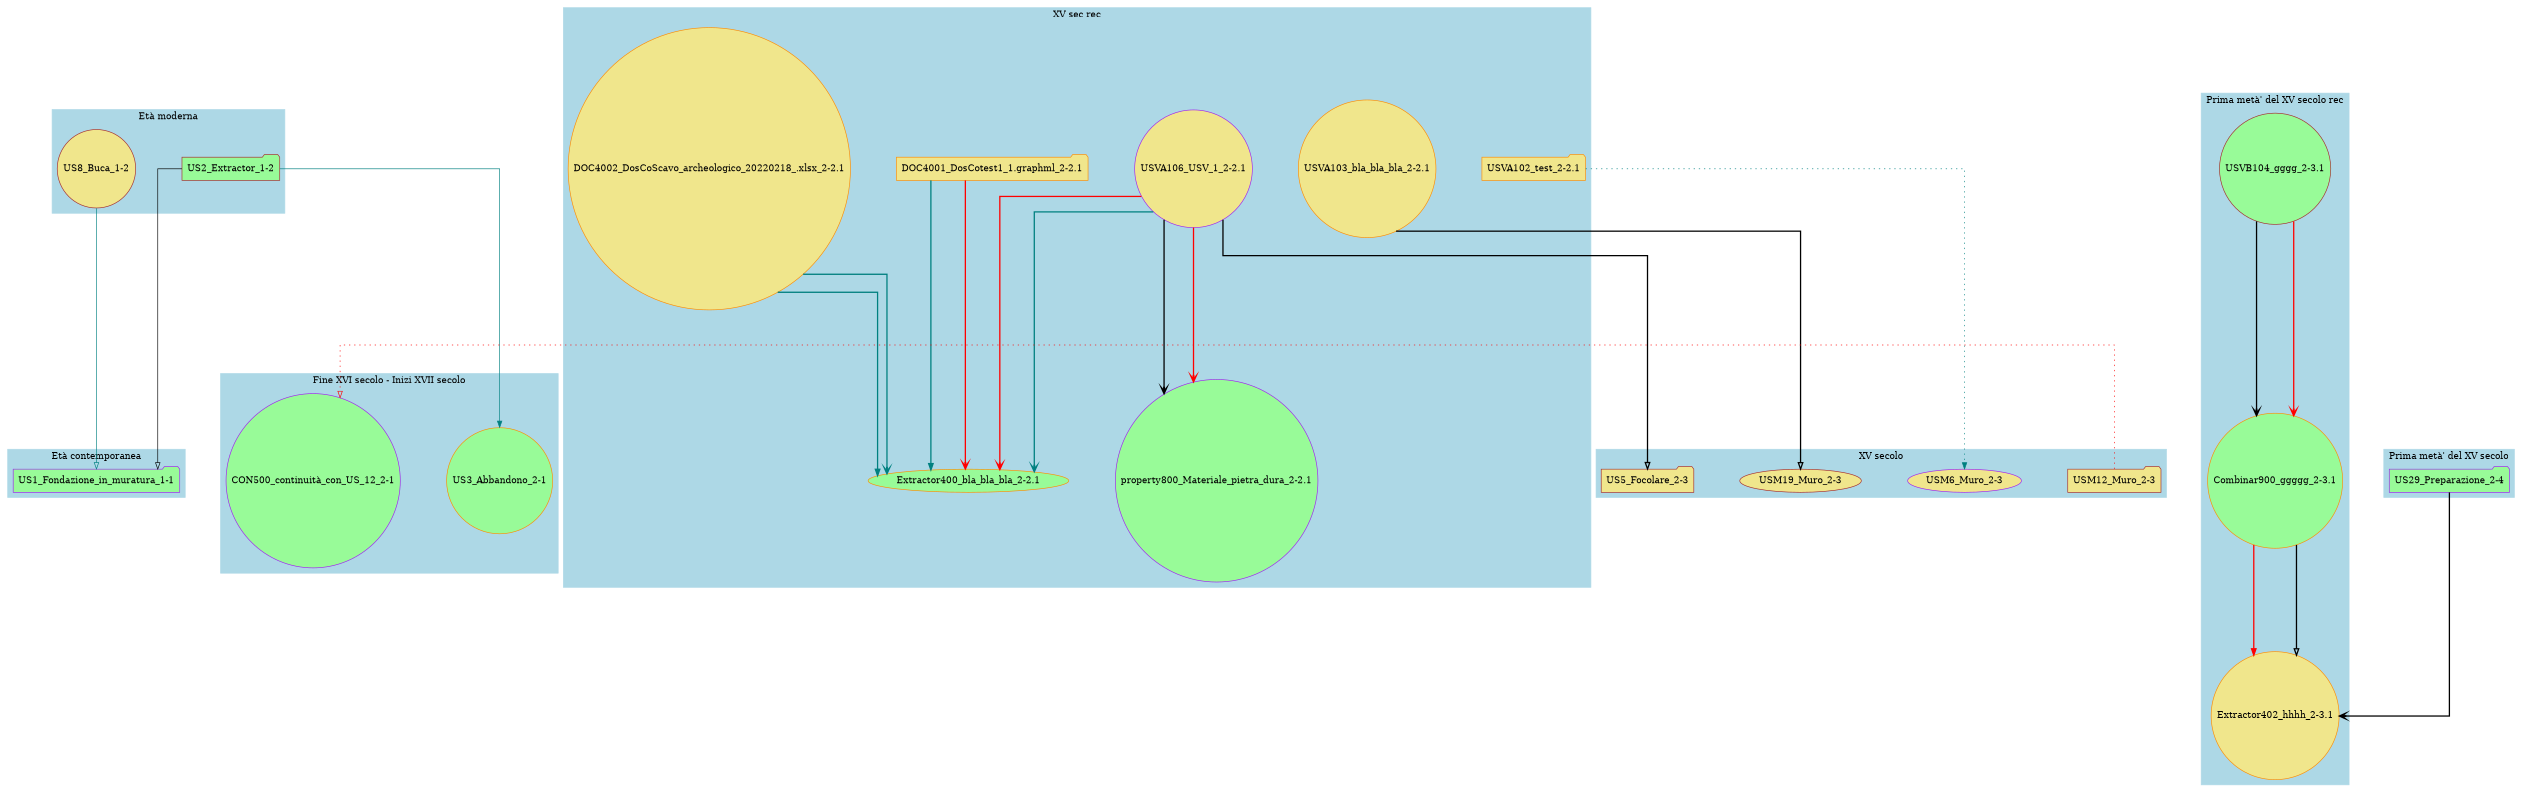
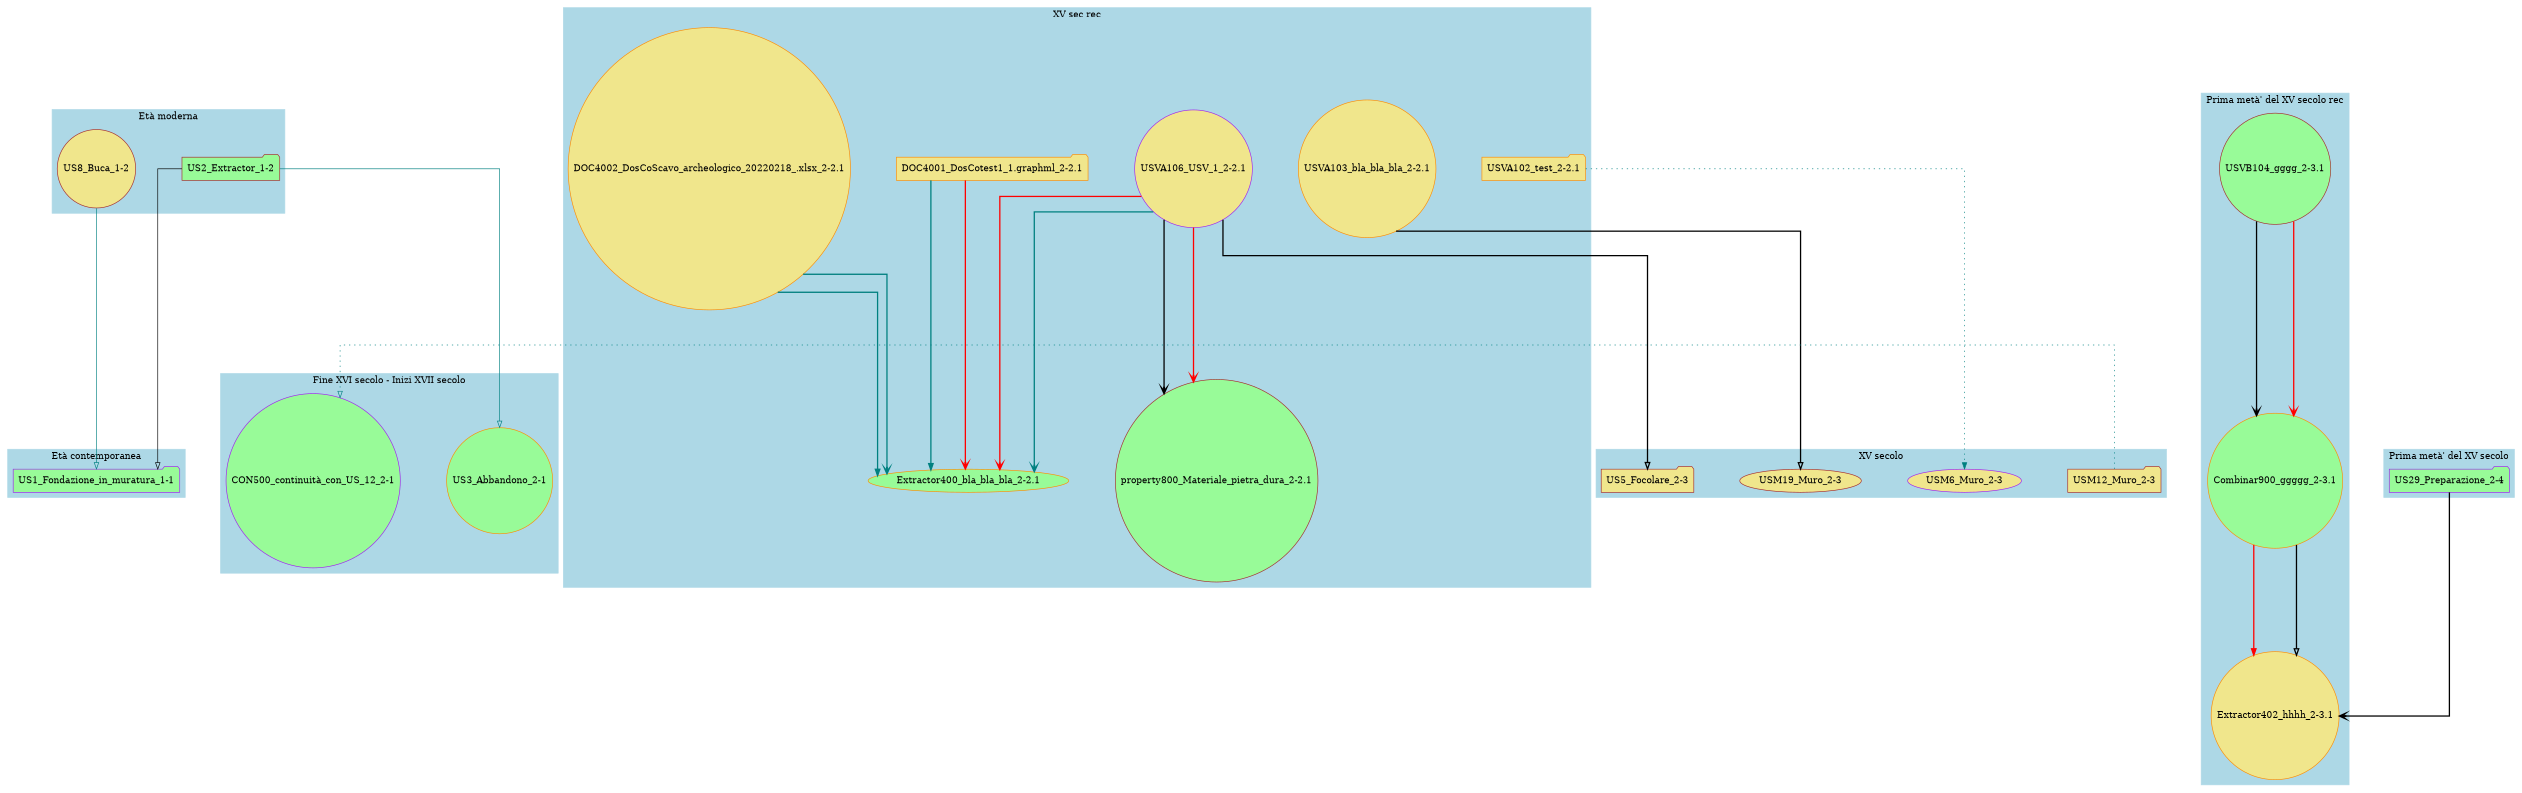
edge "US2_Extractor_1-2" -> "US3_Abbandono_2-1": arrowhead normal -> onormal
edge "USM12_Muro_2-3" -> "CON500_continuità_con_US_12_2-1": color red -> teal
node "property800_Materiale_pietra_dura_2-2.1": color purple -> brown
